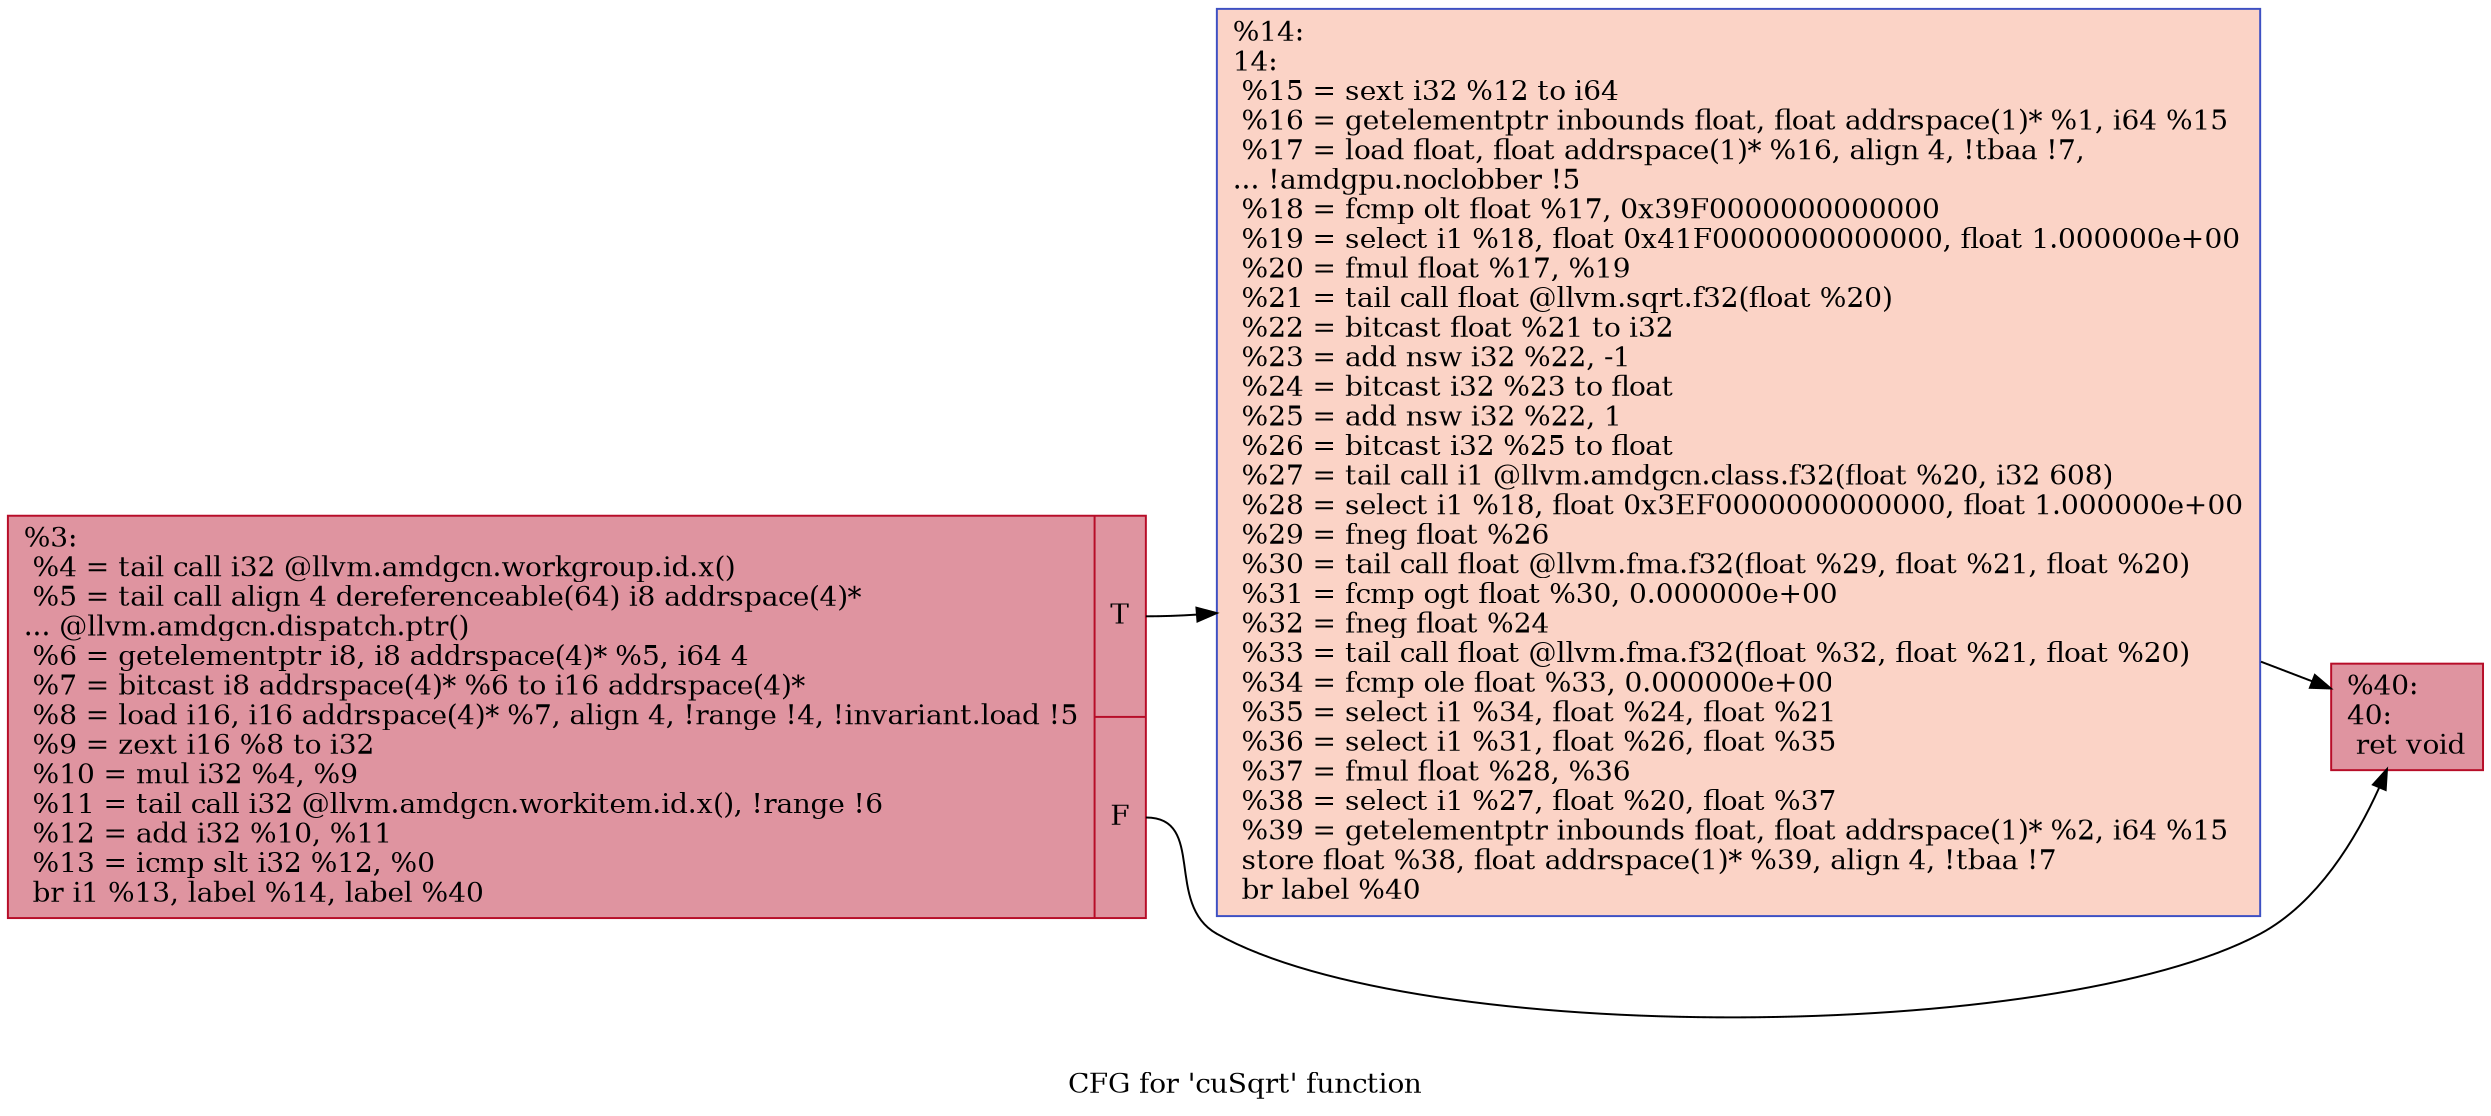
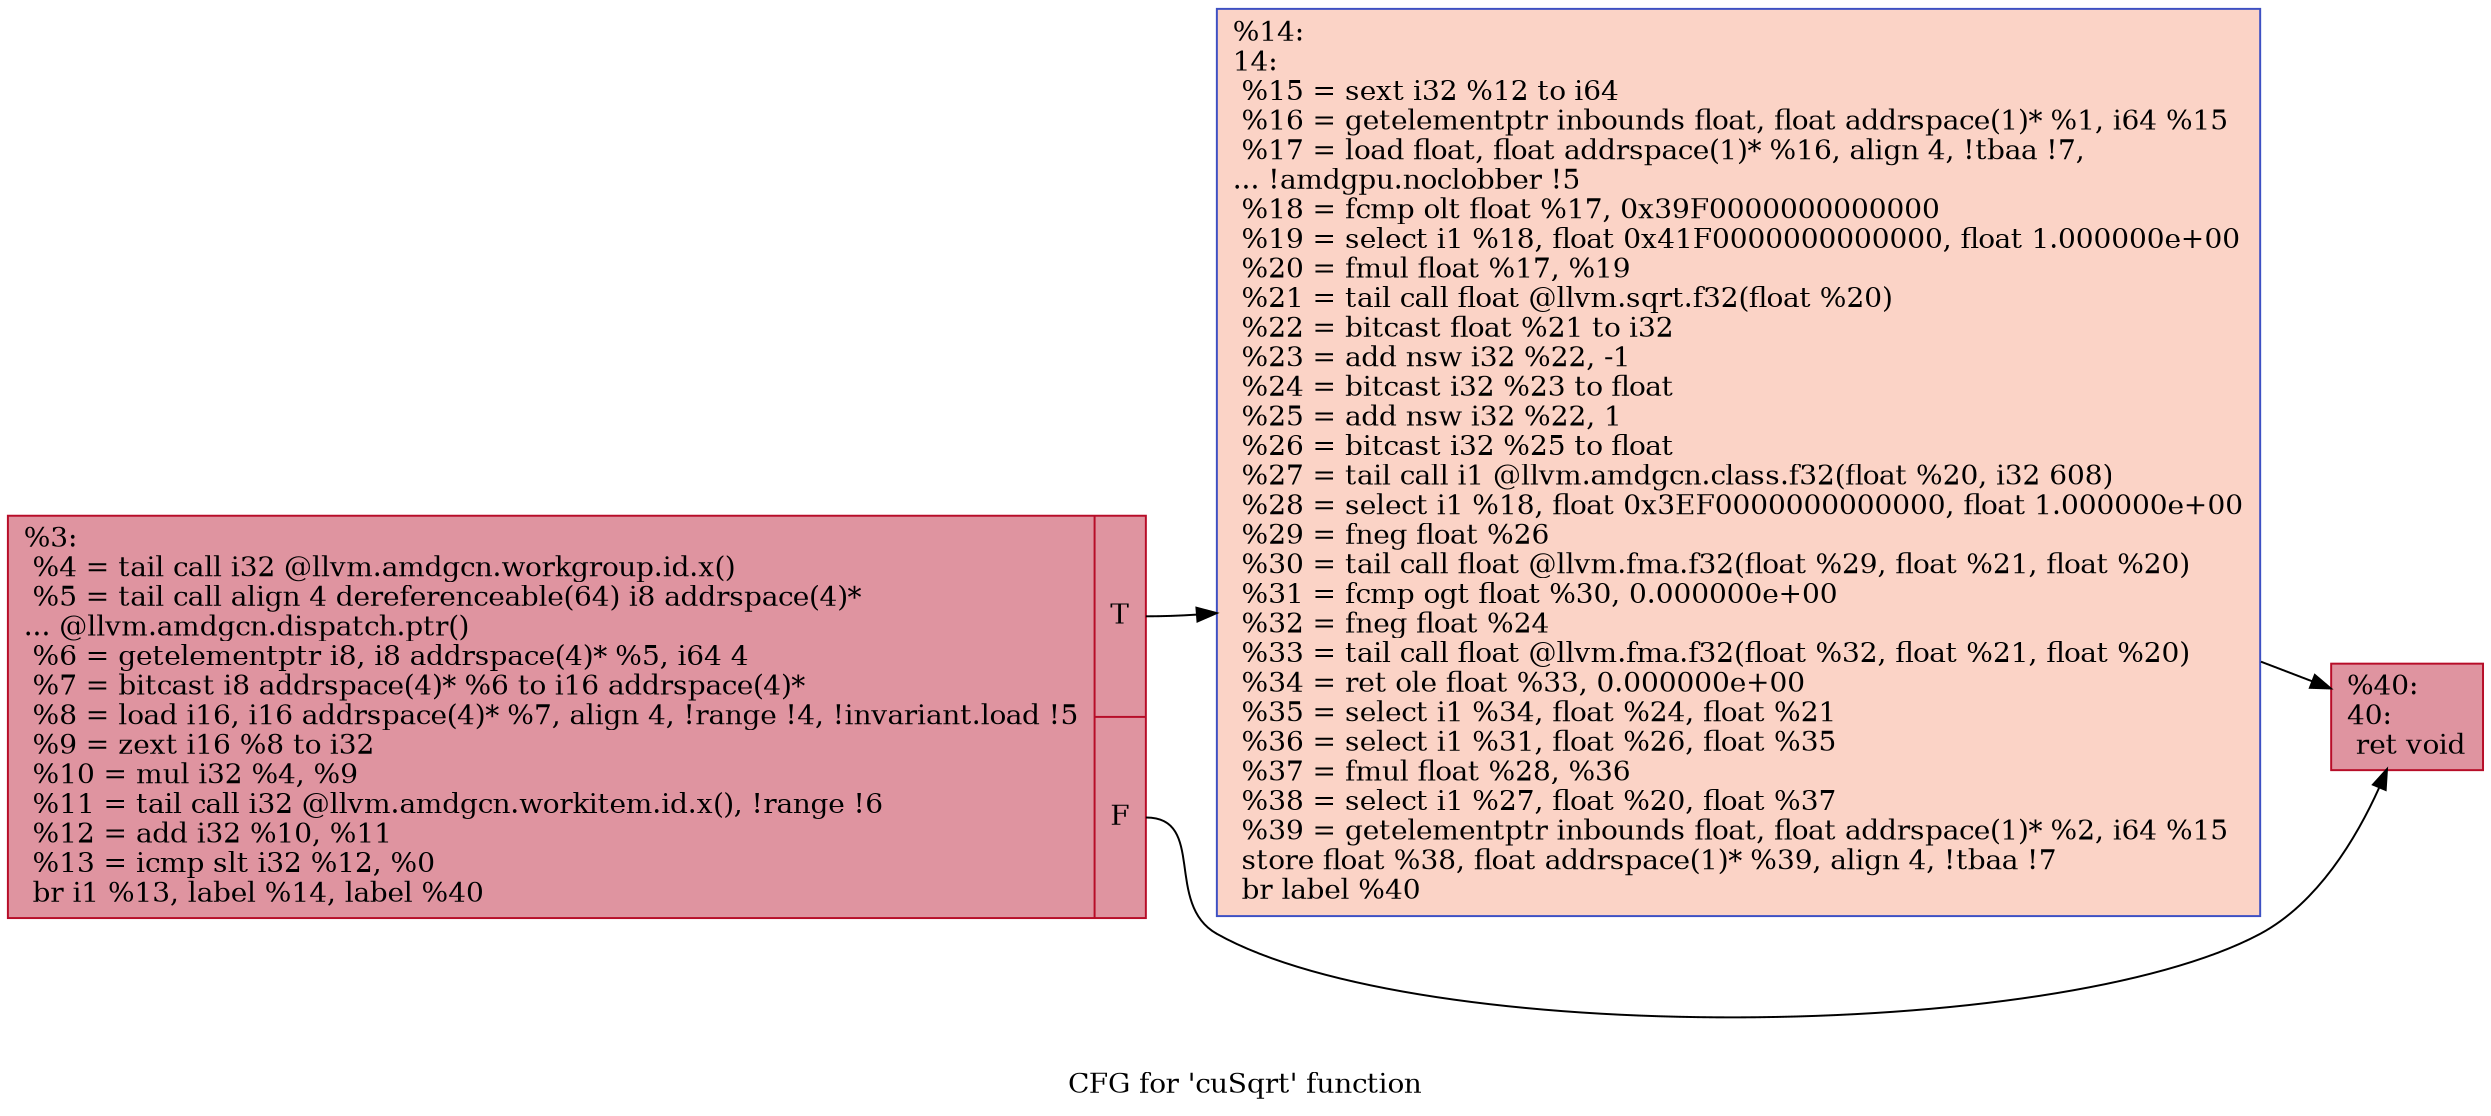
node "%14:": text "%34 = fcmp ole float %33, 0.000000e+00" -> "%34 = ret ole float %33, 0.000000e+00"
